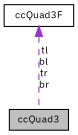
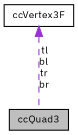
node "ccQuad3F": label "ccQuad3F" -> "ccVertex3F"
